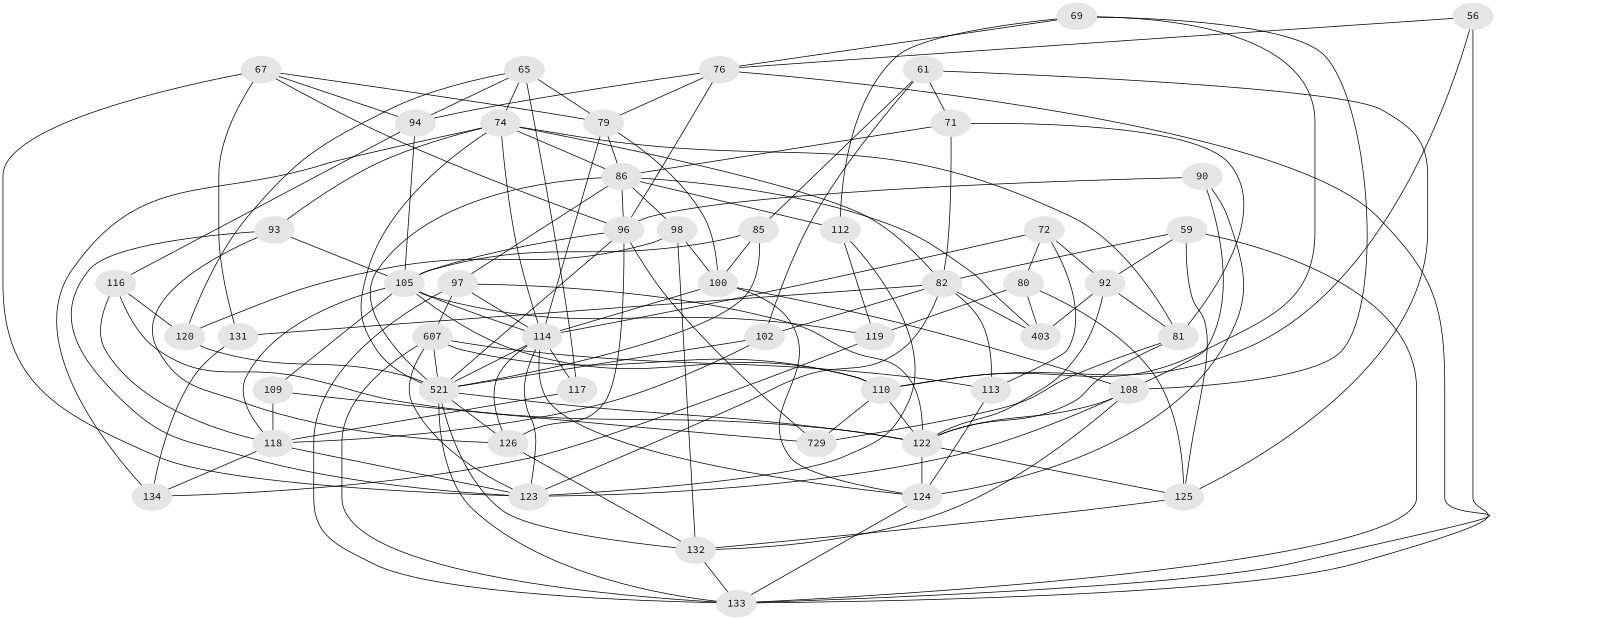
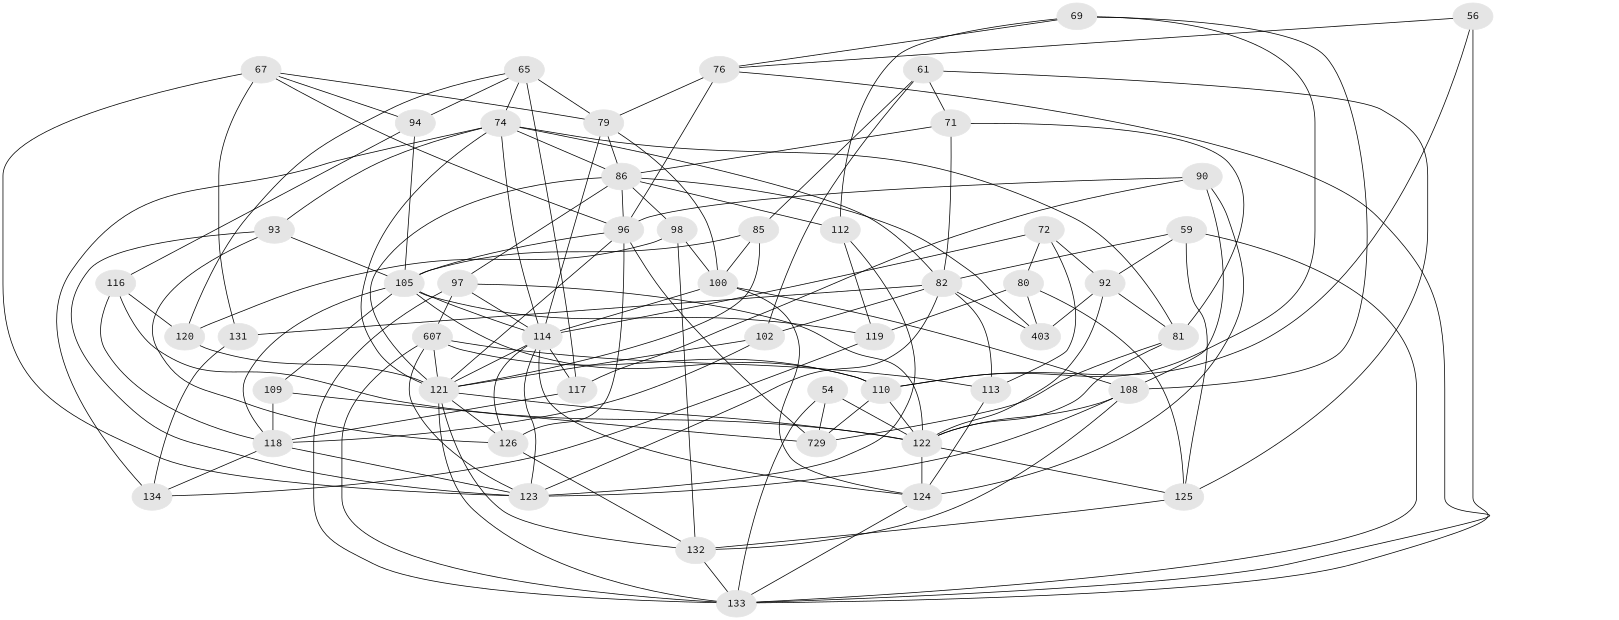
edge "76" -- "94": removed
edge "90" -- "117": added
node "521": label "521" -> "121"
node "54": added
